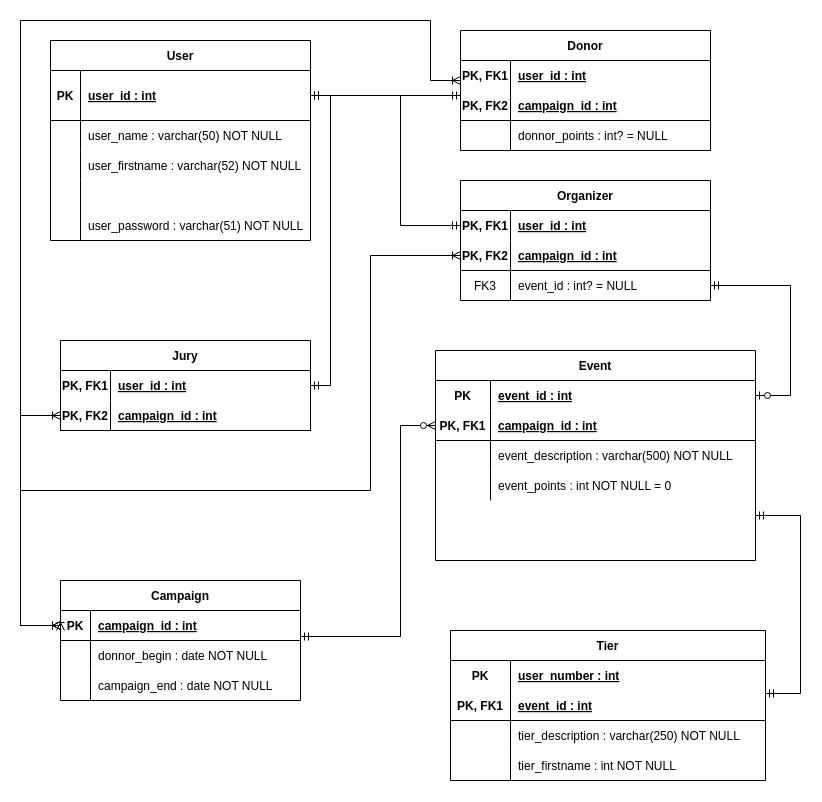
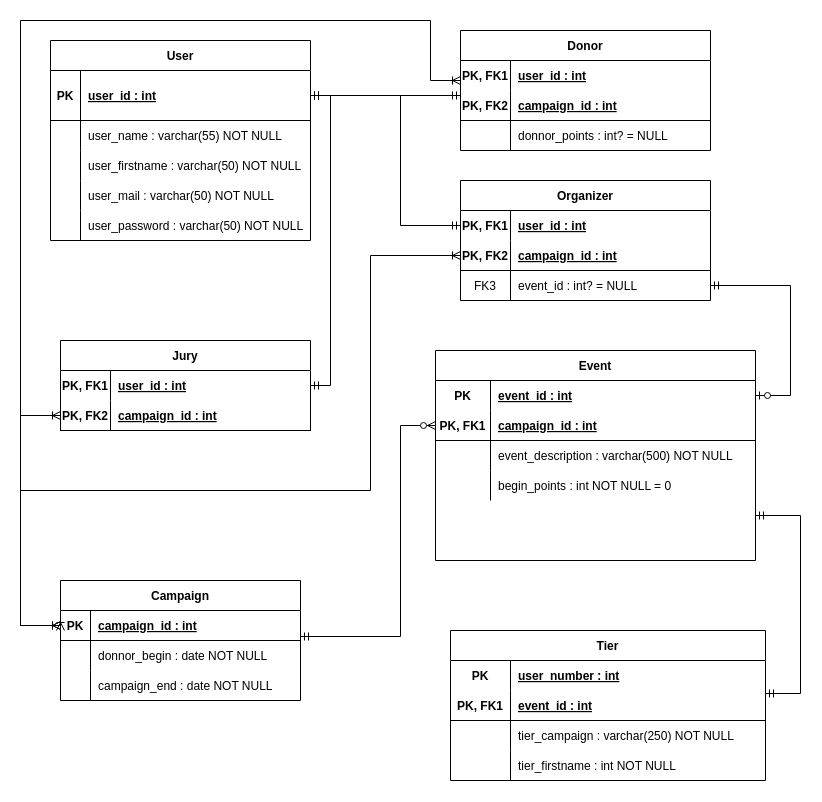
node "user_name : varchar(50) NOT NULL": label "user_name : varchar(50) NOT NULL" -> "user_name : varchar(55) NOT NULL"
node "user_firstname : varchar(52) NOT NULL": label "user_firstname : varchar(52) NOT NULL" -> "user_firstname : varchar(50) NOT NULL"
node "user_mail : varchar(50) NOT NULL": added
node "user_password : varchar(51) NOT NULL": label "user_password : varchar(51) NOT NULL" -> "user_password : varchar(50) NOT NULL"
node "event_points : int NOT NULL = 0": label "event_points : int NOT NULL = 0" -> "begin_points : int NOT NULL = 0"
node "tier_description : varchar(250) NOT NULL": label "tier_description : varchar(250) NOT NULL" -> "tier_campaign : varchar(250) NOT NULL"
